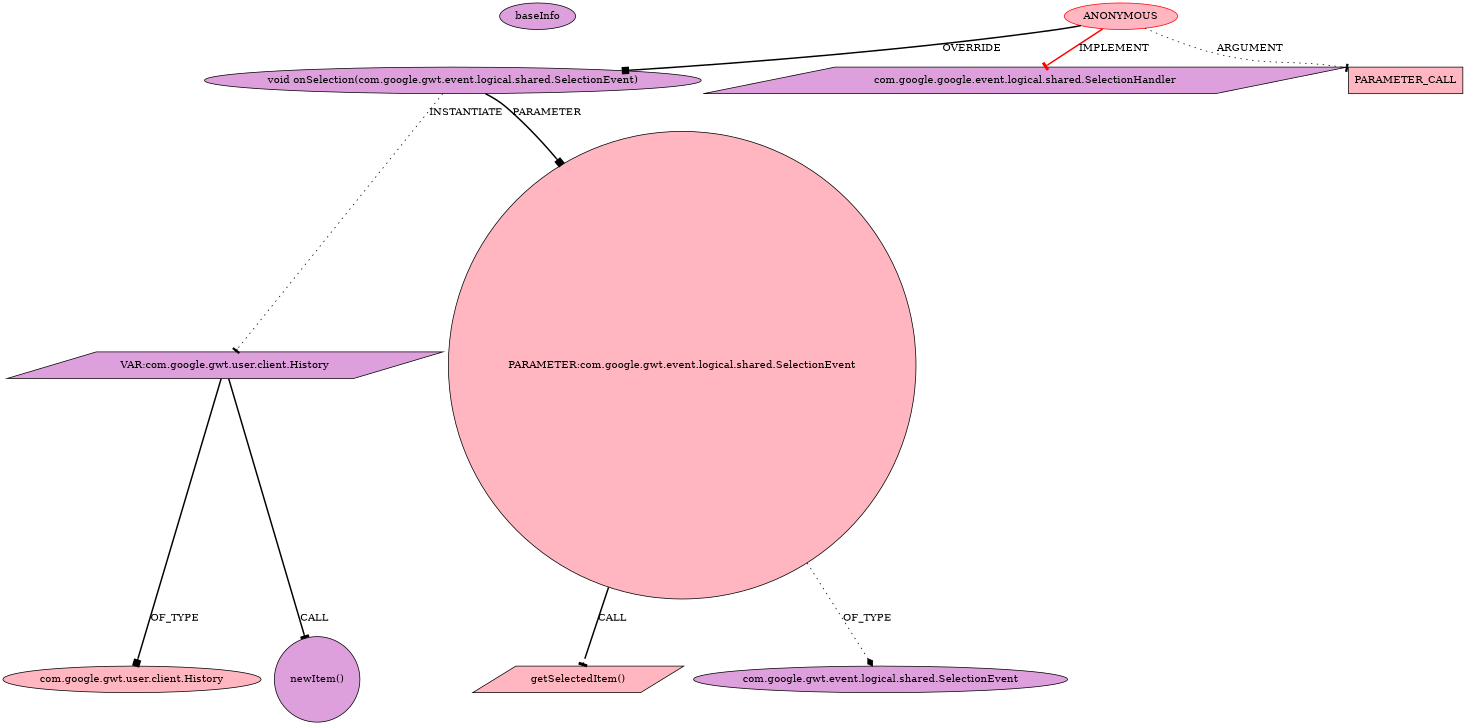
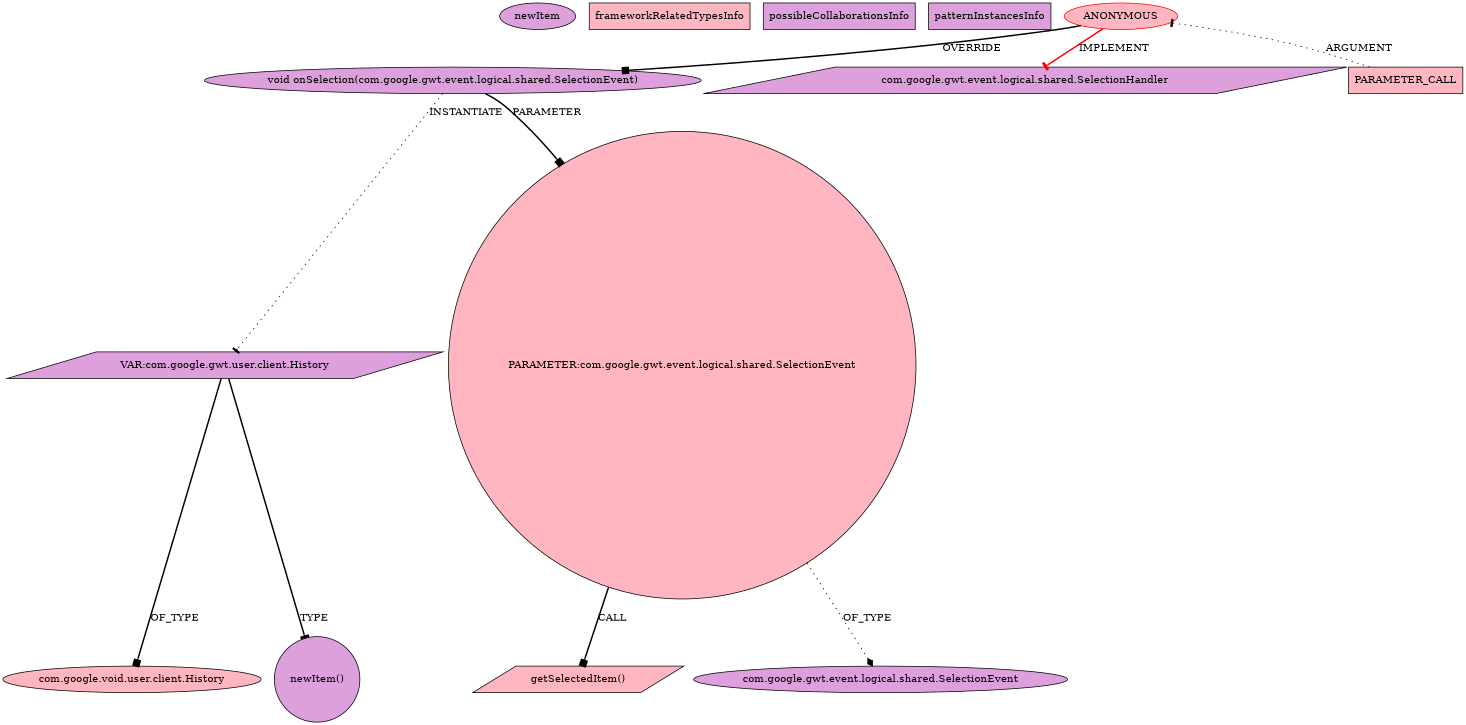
node "baseInfo": label "baseInfo" -> "newItem"
node "frameworkRelatedTypesInfo": added
node "possibleCollaborationsInfo": added
node "patternInstancesInfo": added
edge "ANONYMOUS" -> "PARAMETER_CALL": reversed
node "com.google.google.event.logical.shared.SelectionHandler": label "com.google.google.event.logical.shared.SelectionHandler" -> "com.google.gwt.event.logical.shared.SelectionHandler"
edge "VAR:com.google.gwt.user.client.History" -> "newItem()": label "CALL" -> "TYPE"
edge "PARAMETER:com.google.gwt.event.logical.shared.SelectionEvent" -> "getSelectedItem()": arrowhead tee -> box
node "com.google.gwt.user.client.History": label "com.google.gwt.user.client.History" -> "com.google.void.user.client.History"
